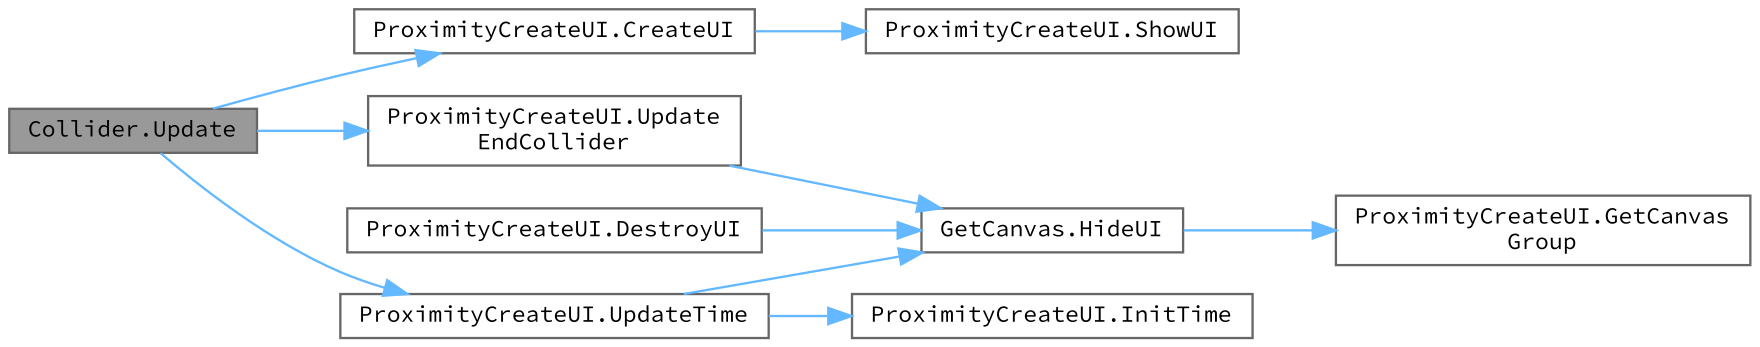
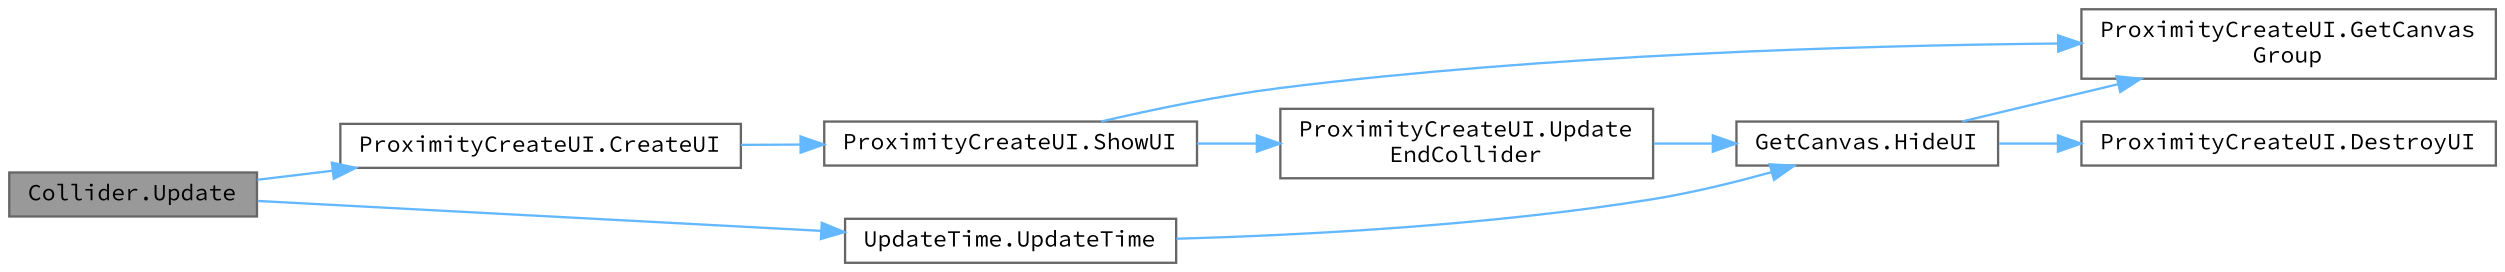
edge "ProximityCreateUI.ShowUI" -> "ProximityCreateUI.GetCanvas Group": added
edge "Collider.Update" -> "ProximityCreateUI.Update EndCollider": now "ProximityCreateUI.ShowUI" -> "ProximityCreateUI.Update EndCollider"
edge "ProximityCreateUI.DestroyUI" -> "GetCanvas.HideUI": reversed
node "ProximityCreateUI.UpdateTime": label "ProximityCreateUI.UpdateTime" -> "UpdateTime.UpdateTime"
node "ProximityCreateUI.InitTime": removed
